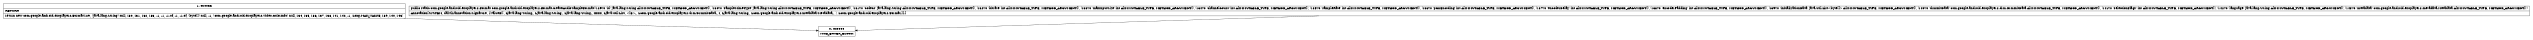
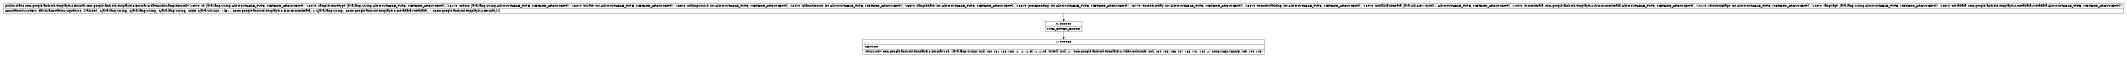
edge "1: 0x0035" -> "0: 0x0000": reversed
